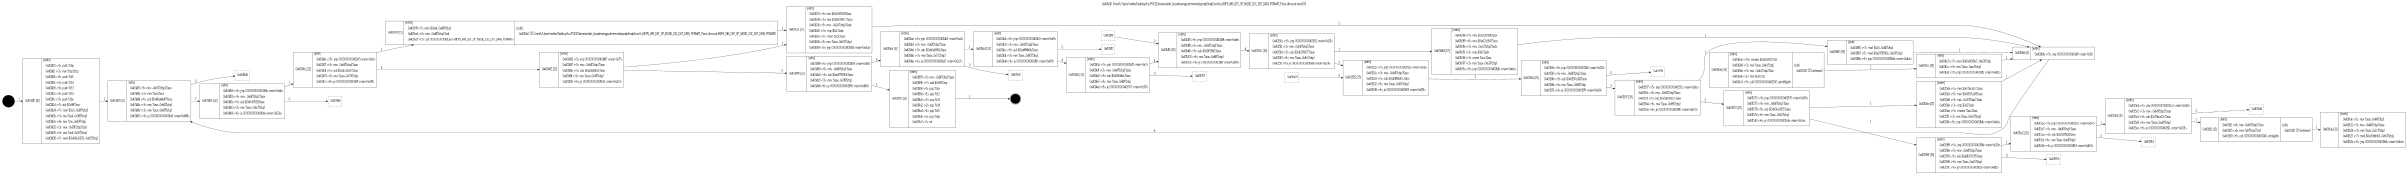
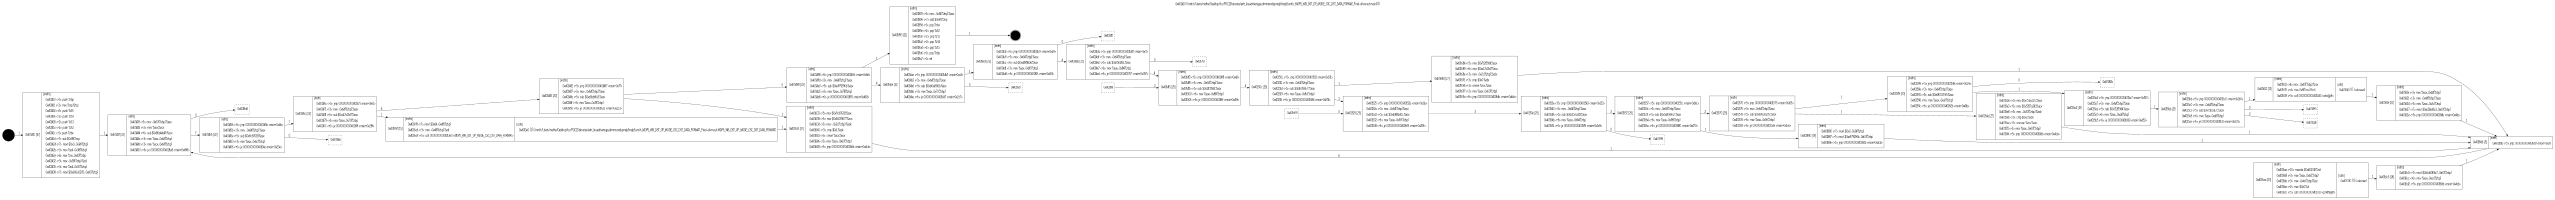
edge "0x40161e [21]" -> "0x4018db [5]": added, label "1"
edge "0x4015a2 [25]" -> "0x401863": now "0x4015bb [25]" -> "0x401863"
